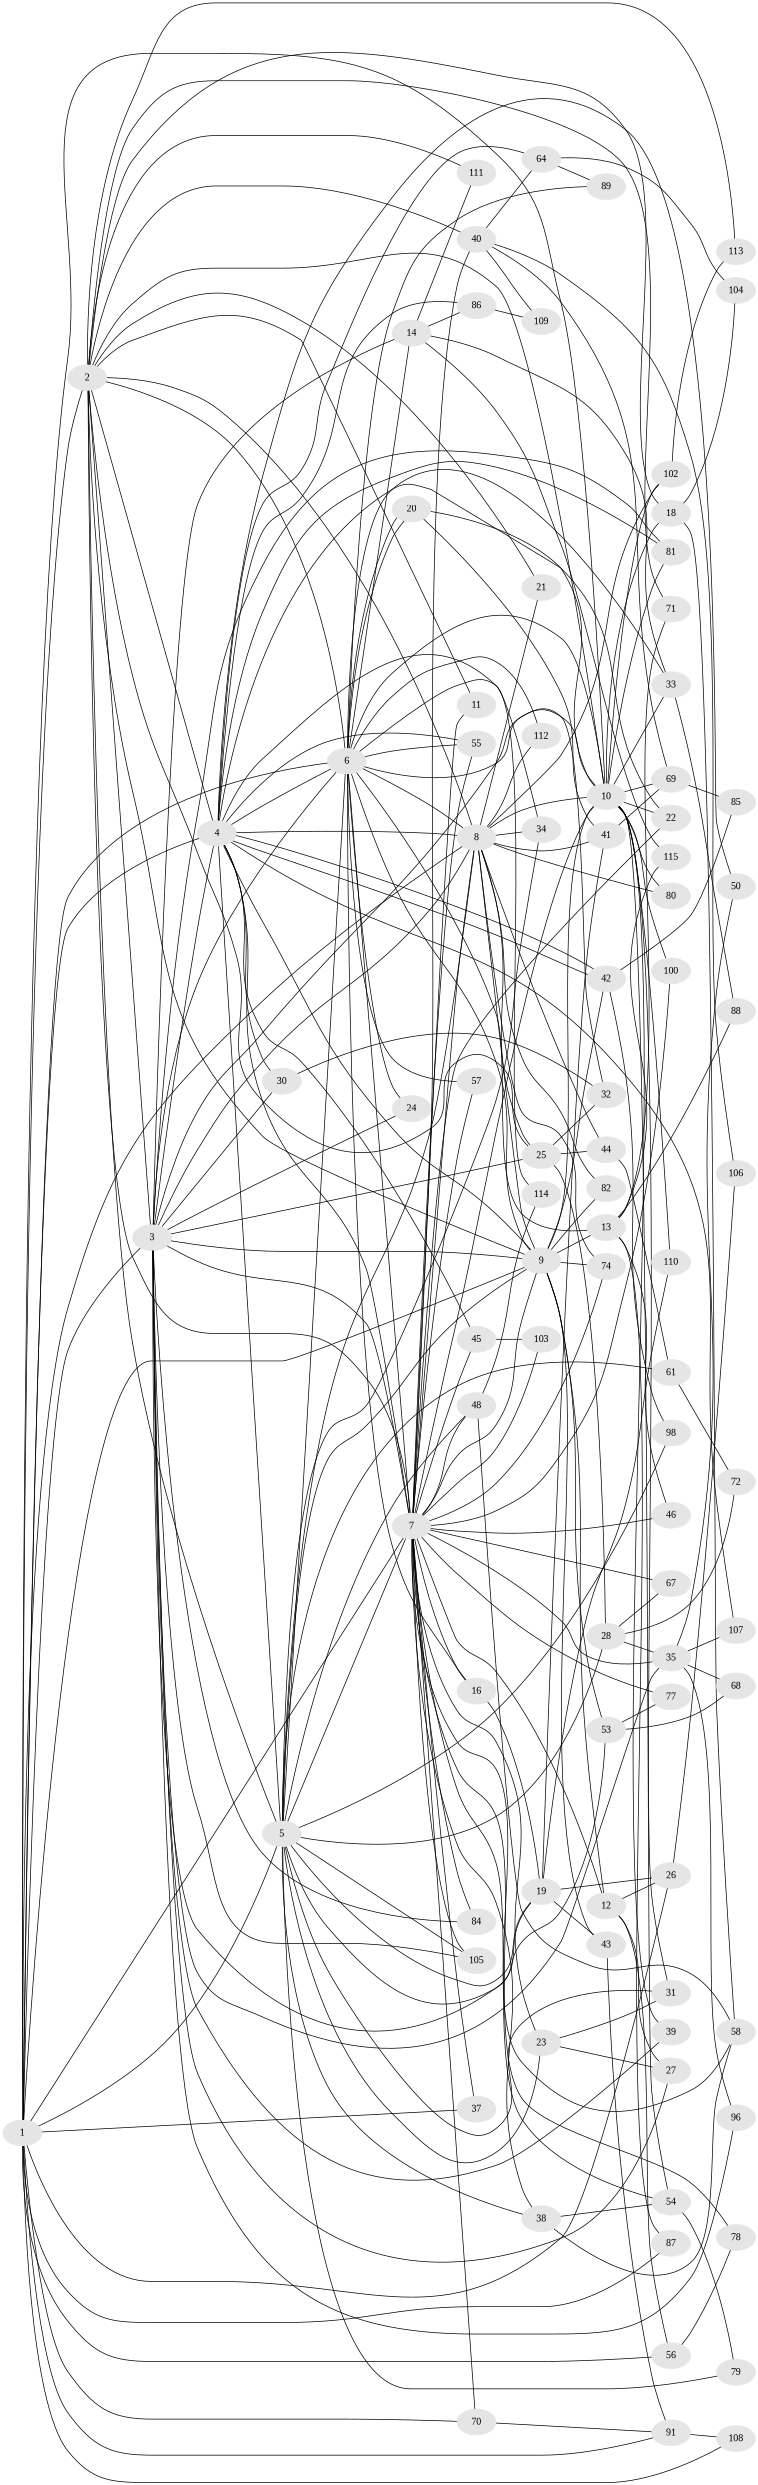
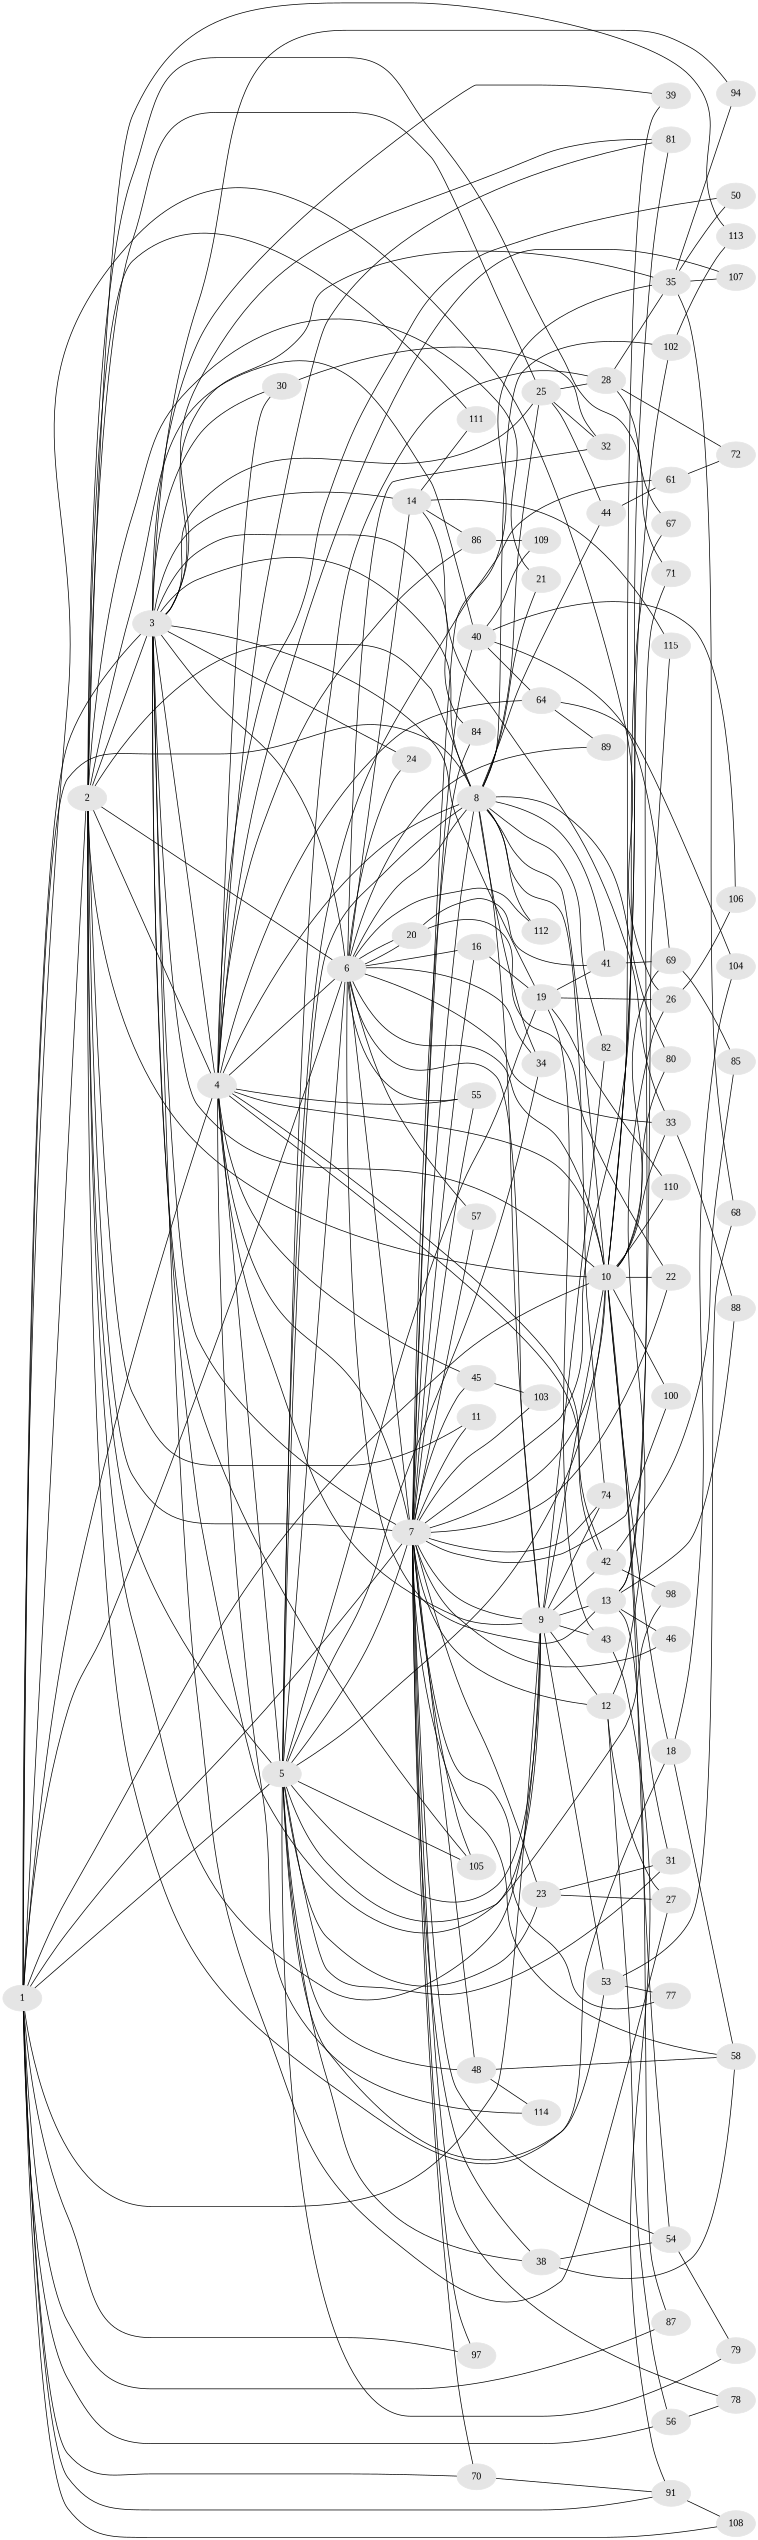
edge "10" -- "5": added
node "37": label "37" -> "97"
node "96": label "96" -> "94"
